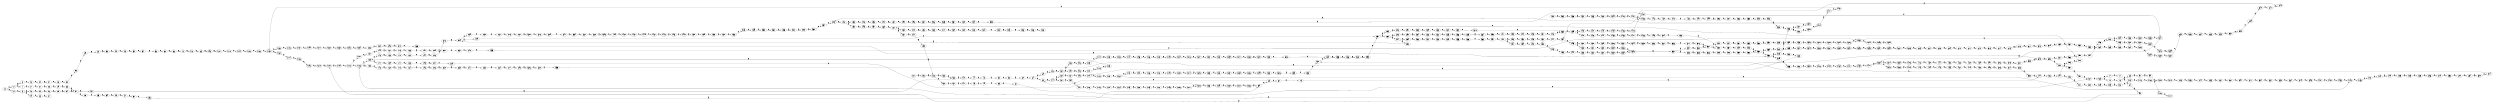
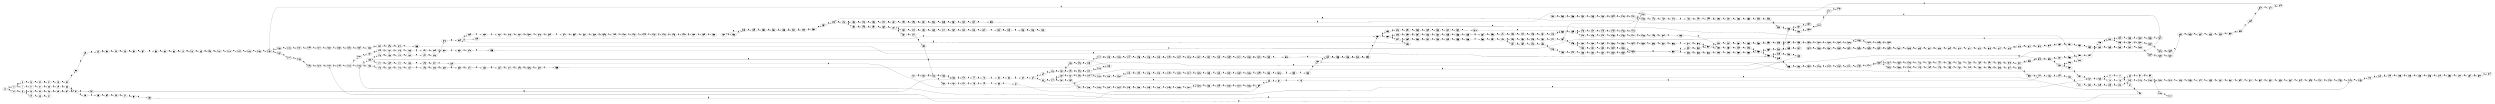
edge "S518" -> "S527": now "S543" -> "S527"
edge "S574" -> "S579": removed, label "C"
